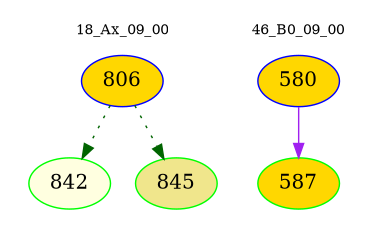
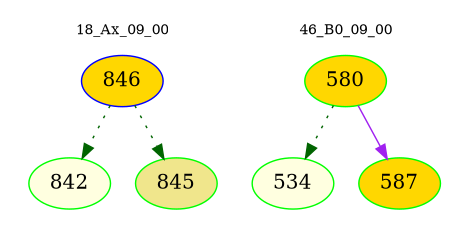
node "806": label "806" -> "846"
node "580": color blue -> green
node "534": added
